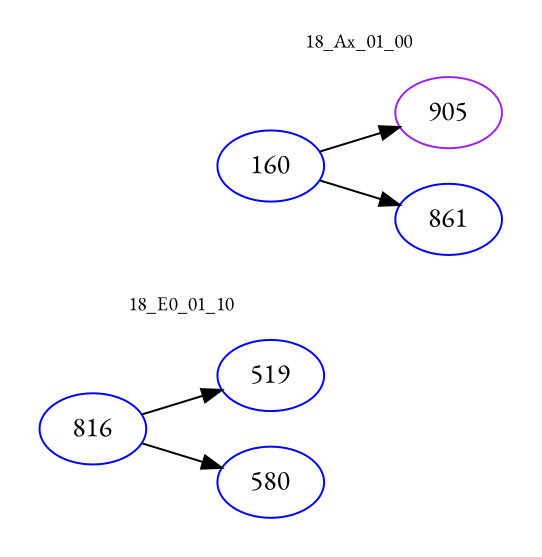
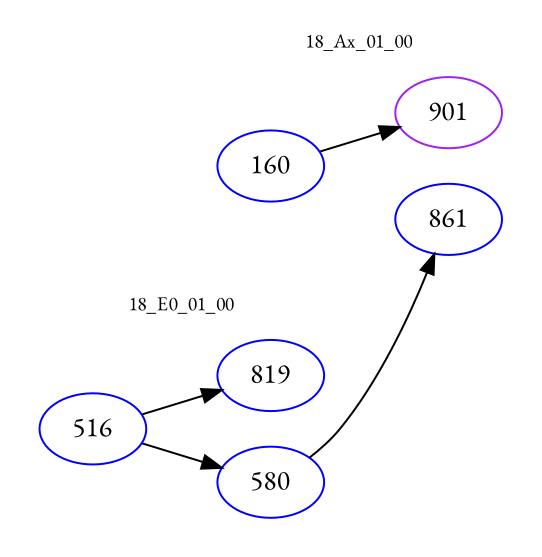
node "905": label "905" -> "901"
edge "160" -> "861": now "580" -> "861"
cluster "18_E0_01_10": label "18_E0_01_10" -> "18_E0_01_00"
node "519": label "519" -> "819"
node "816": label "816" -> "516"
